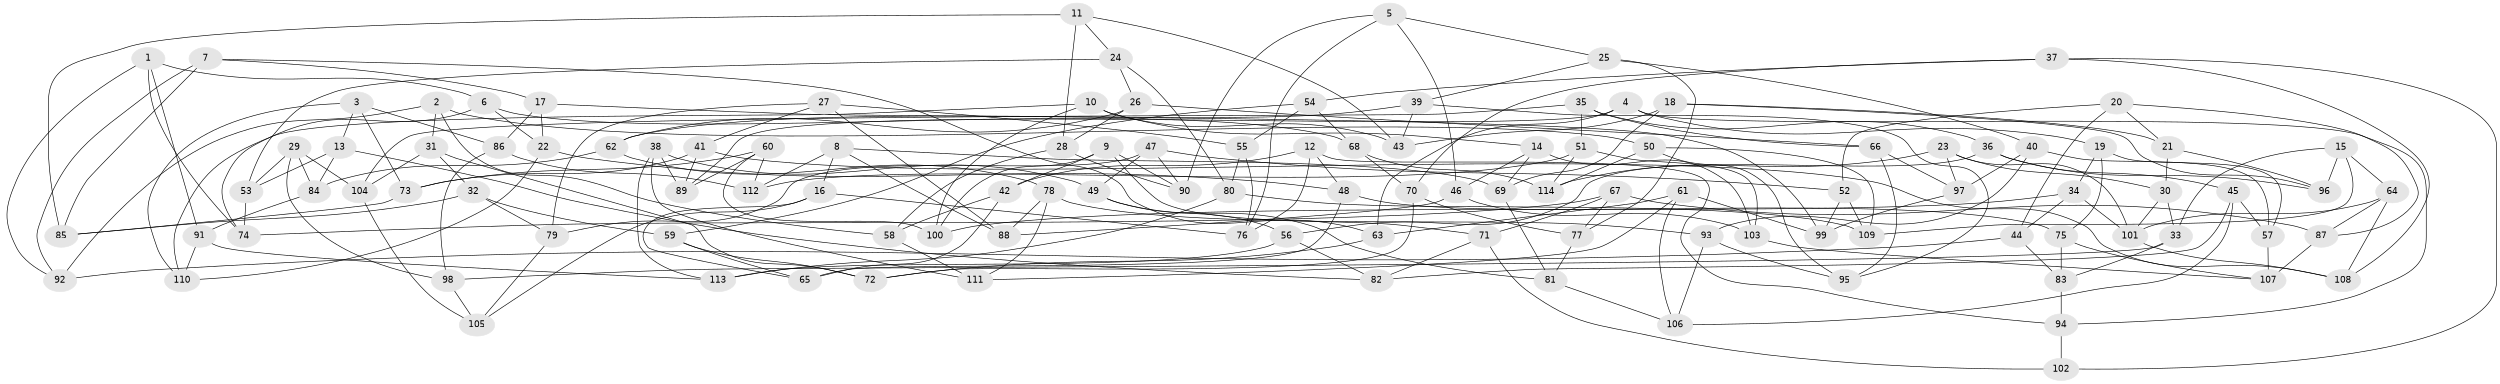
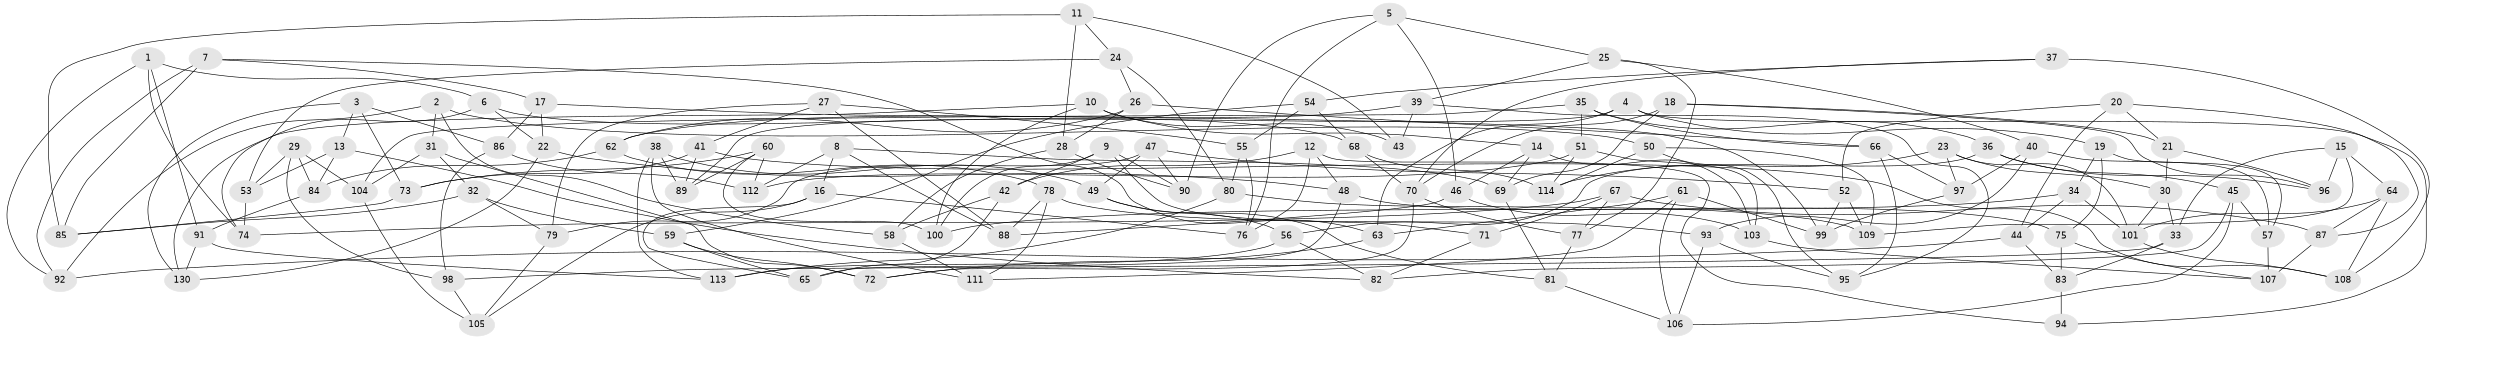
edge "18" -- "43": now "18" -- "70"
node "110": label "110" -> "130"
node "102": removed
